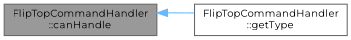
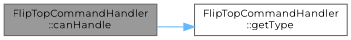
edge "FlipTopCommandHandler ::getType" -> "FlipTopCommandHandler ::canHandle": reversed
